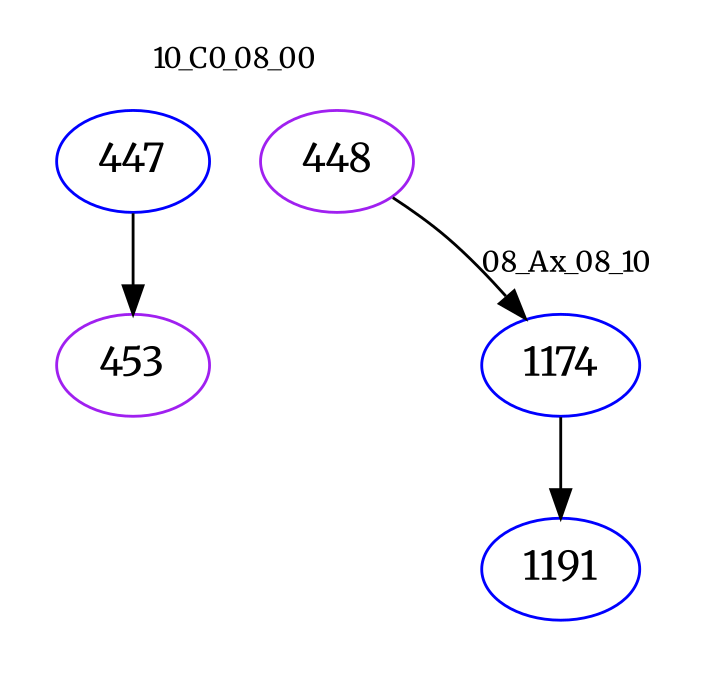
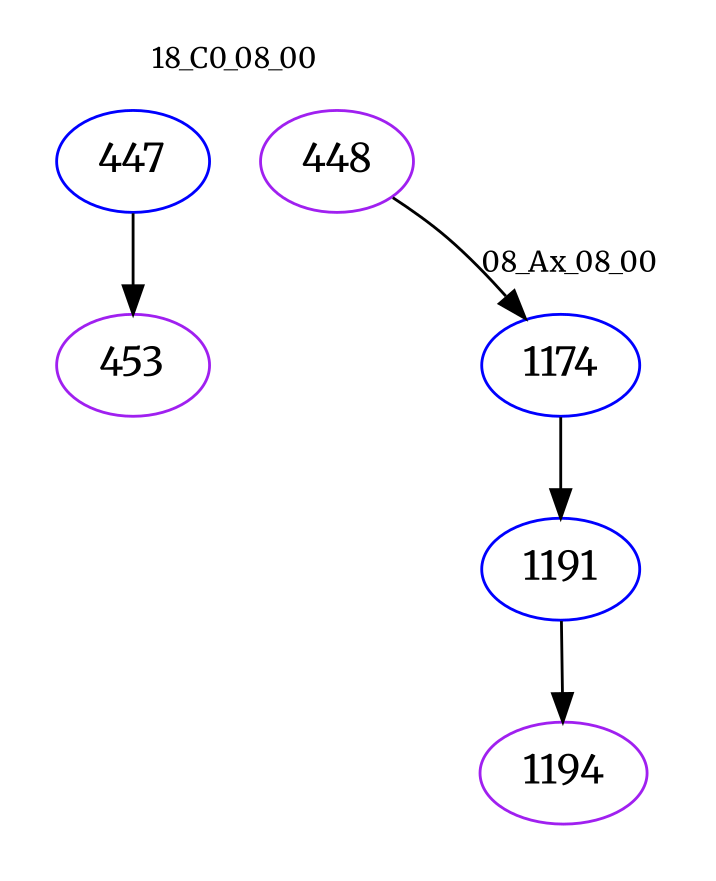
cluster "10_C0_08_00": label "10_C0_08_00" -> "18_C0_08_00"
cluster "08_Ax_08_10": label "08_Ax_08_10" -> "08_Ax_08_00"
node "1194": added
